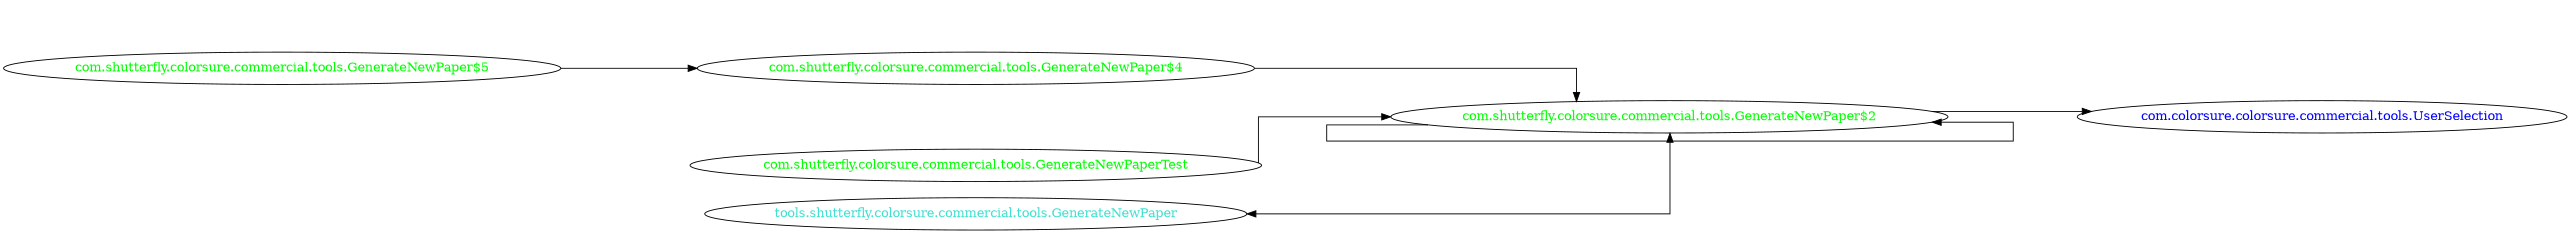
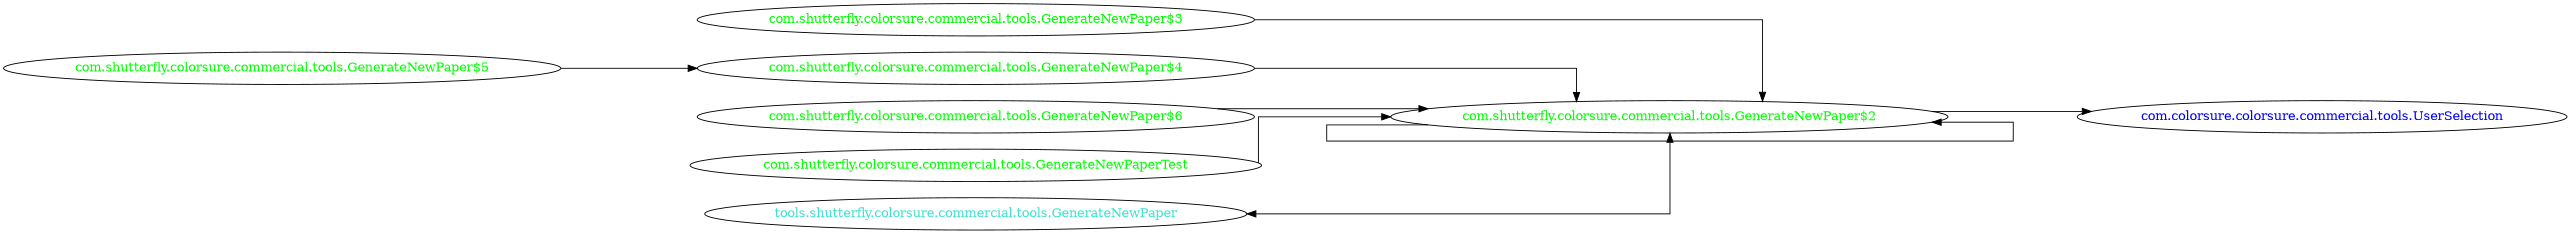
node "com.shutterfly.colorsure.commercial.tools.GenerateNewPaper$3": added
node "com.shutterfly.colorsure.commercial.tools.GenerateNewPaper$6": added
